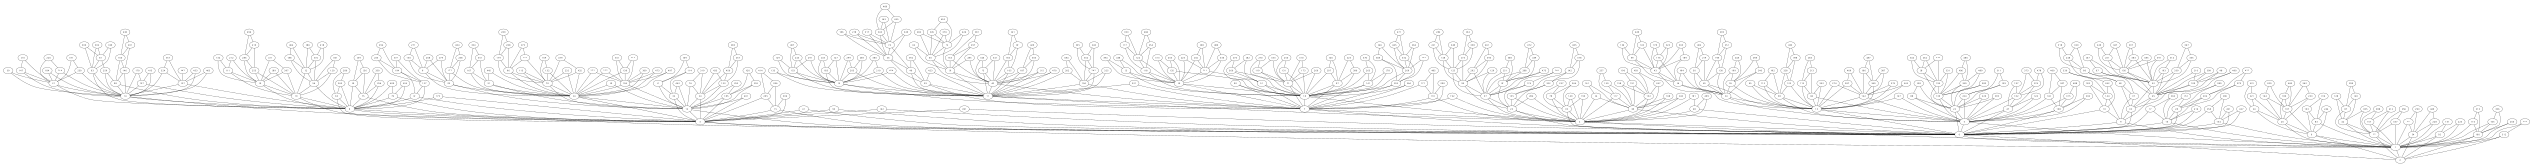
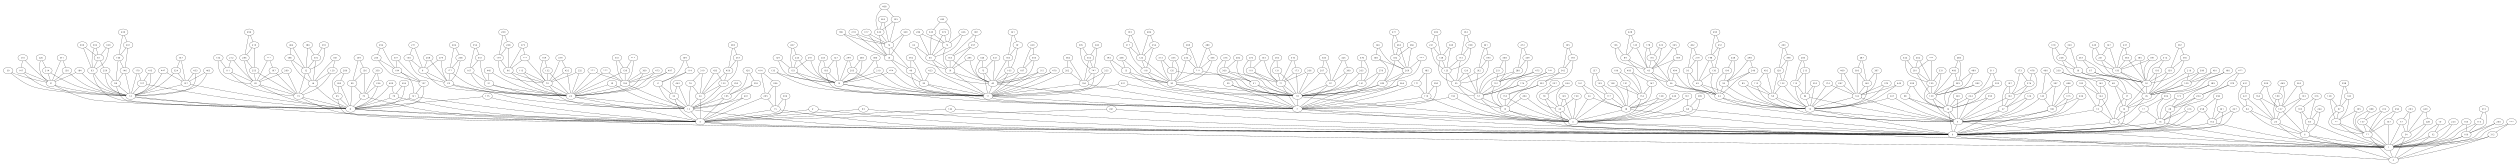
node "225": removed
edge "447" -- "14": added
node "356": removed
